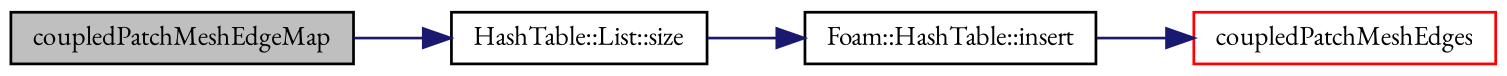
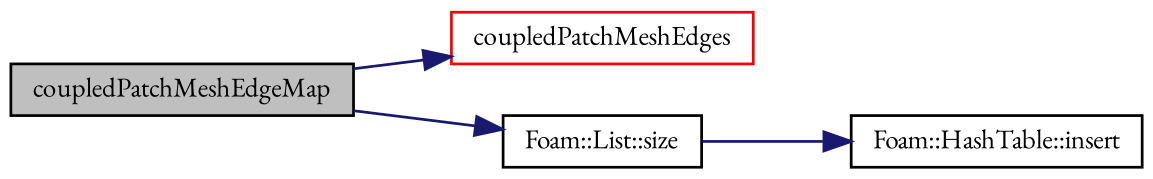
node "HashTable::List::size": label "HashTable::List::size" -> "Foam::List::size"
edge "Foam::HashTable::insert" -> "coupledPatchMeshEdges": now "coupledPatchMeshEdgeMap" -> "coupledPatchMeshEdges"
